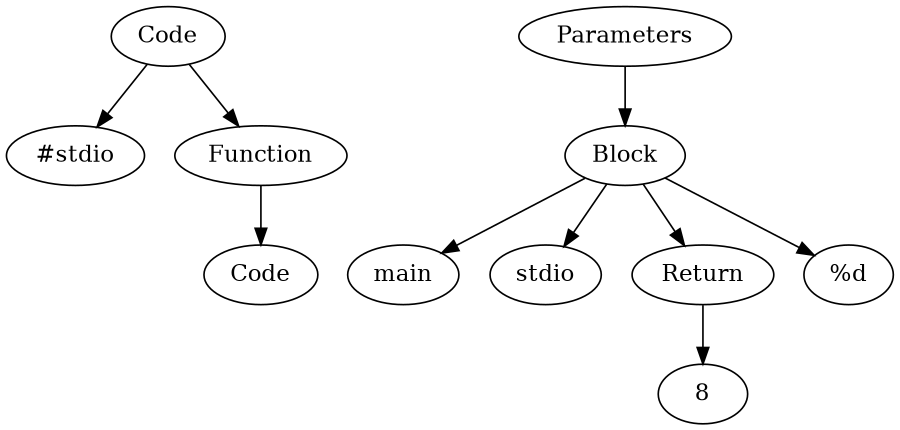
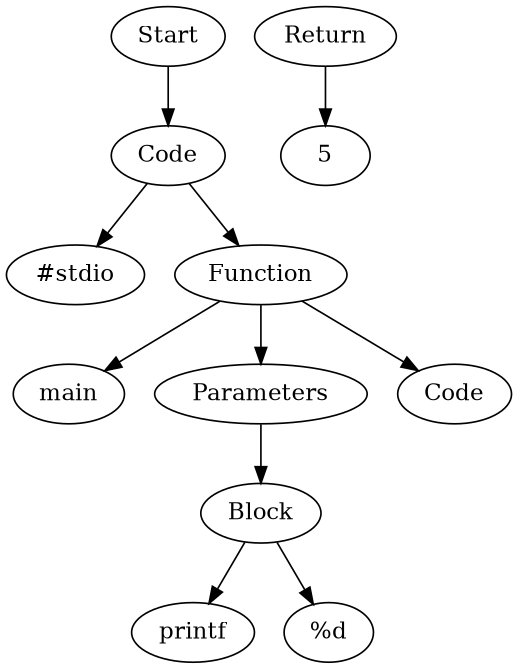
node "Start": added
edge "Block" -> "Return": removed
edge "Block" -> "main": now "Function" -> "main"
node "stdio": label "stdio" -> "printf"
edge "Function" -> "Parameters": added
node "8": label "8" -> "5"
